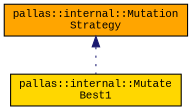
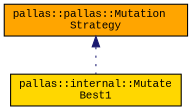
node "pallas::internal::Mutation Strategy": label "pallas::internal::Mutation Strategy" -> "pallas::pallas::Mutation Strategy"
